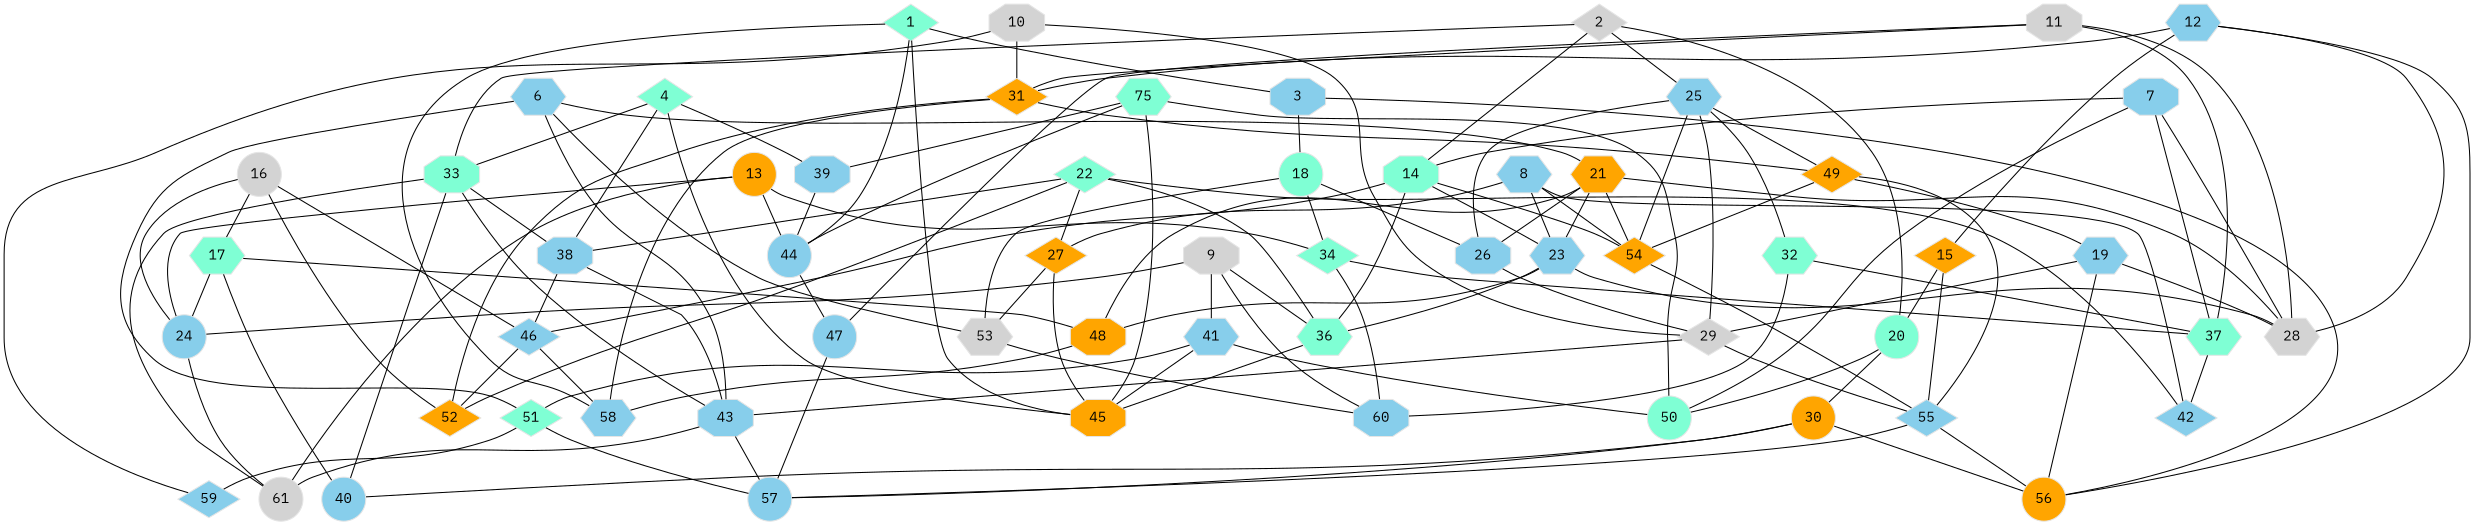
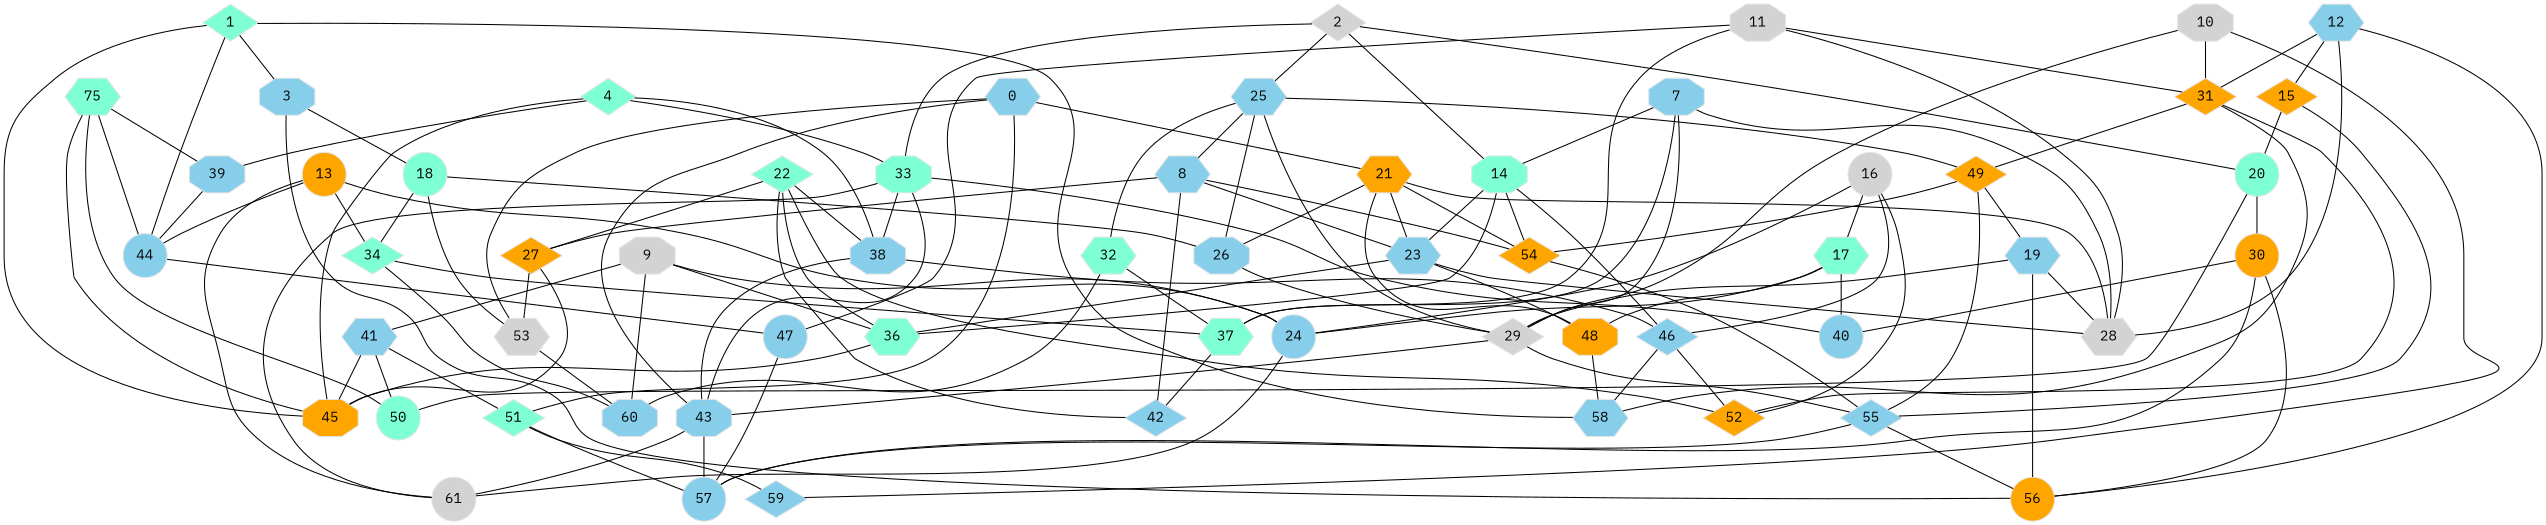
node "6": label "6" -> "0"
edge "25" -- "54": now "25" -- "8"
edge "7" -- "50": now "7" -- "29"
